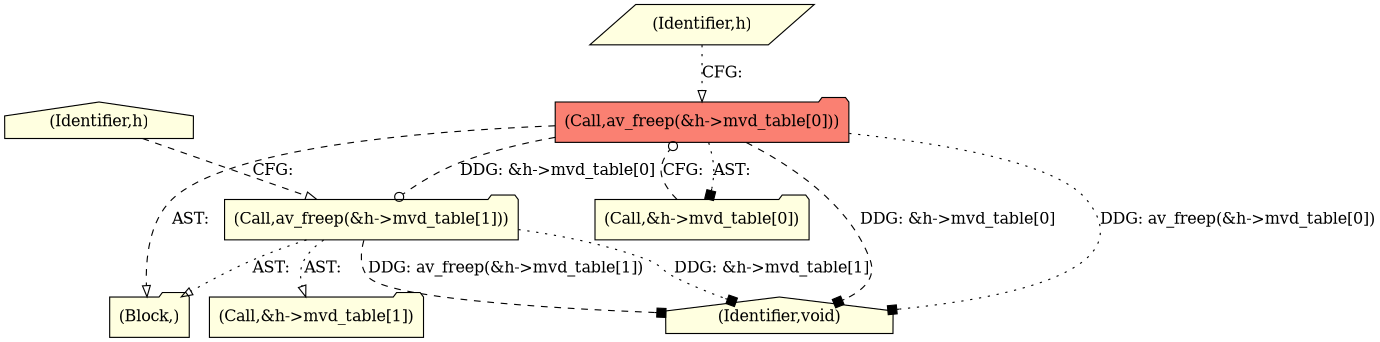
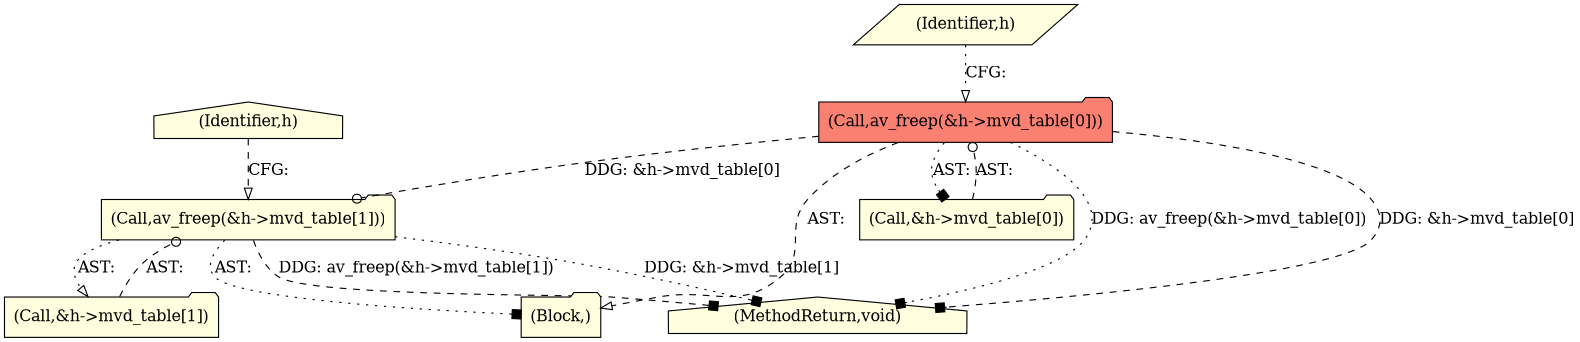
edge "(Call,&h->mvd_table[0])" -> "(Call,av_freep(&h->mvd_table[0]))": label "CFG: " -> "AST: "
edge "(Call,av_freep(&h->mvd_table[1]))" -> "(Block,)": arrowhead onormal -> box
edge "(Call,&h->mvd_table[1])" -> "(Call,av_freep(&h->mvd_table[1]))": added, label "AST:"
node "(Identifier,void)": label "(Identifier,void)" -> "(MethodReturn,void)"
